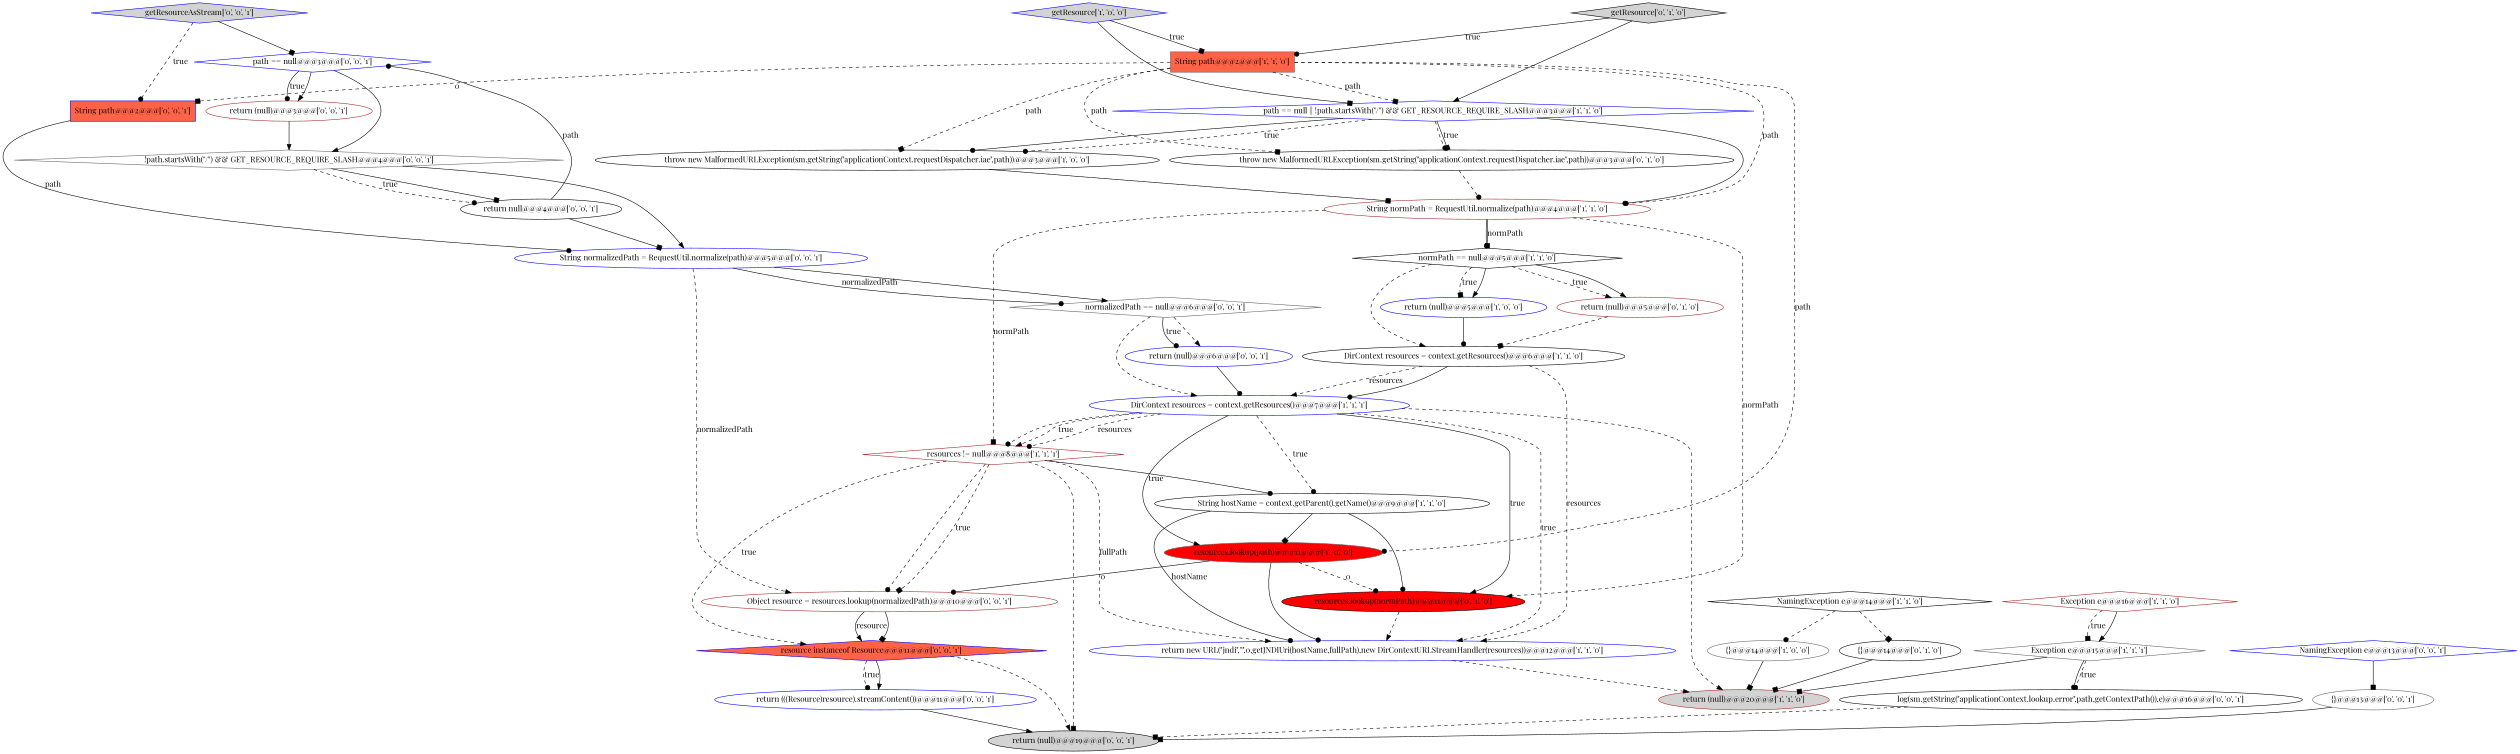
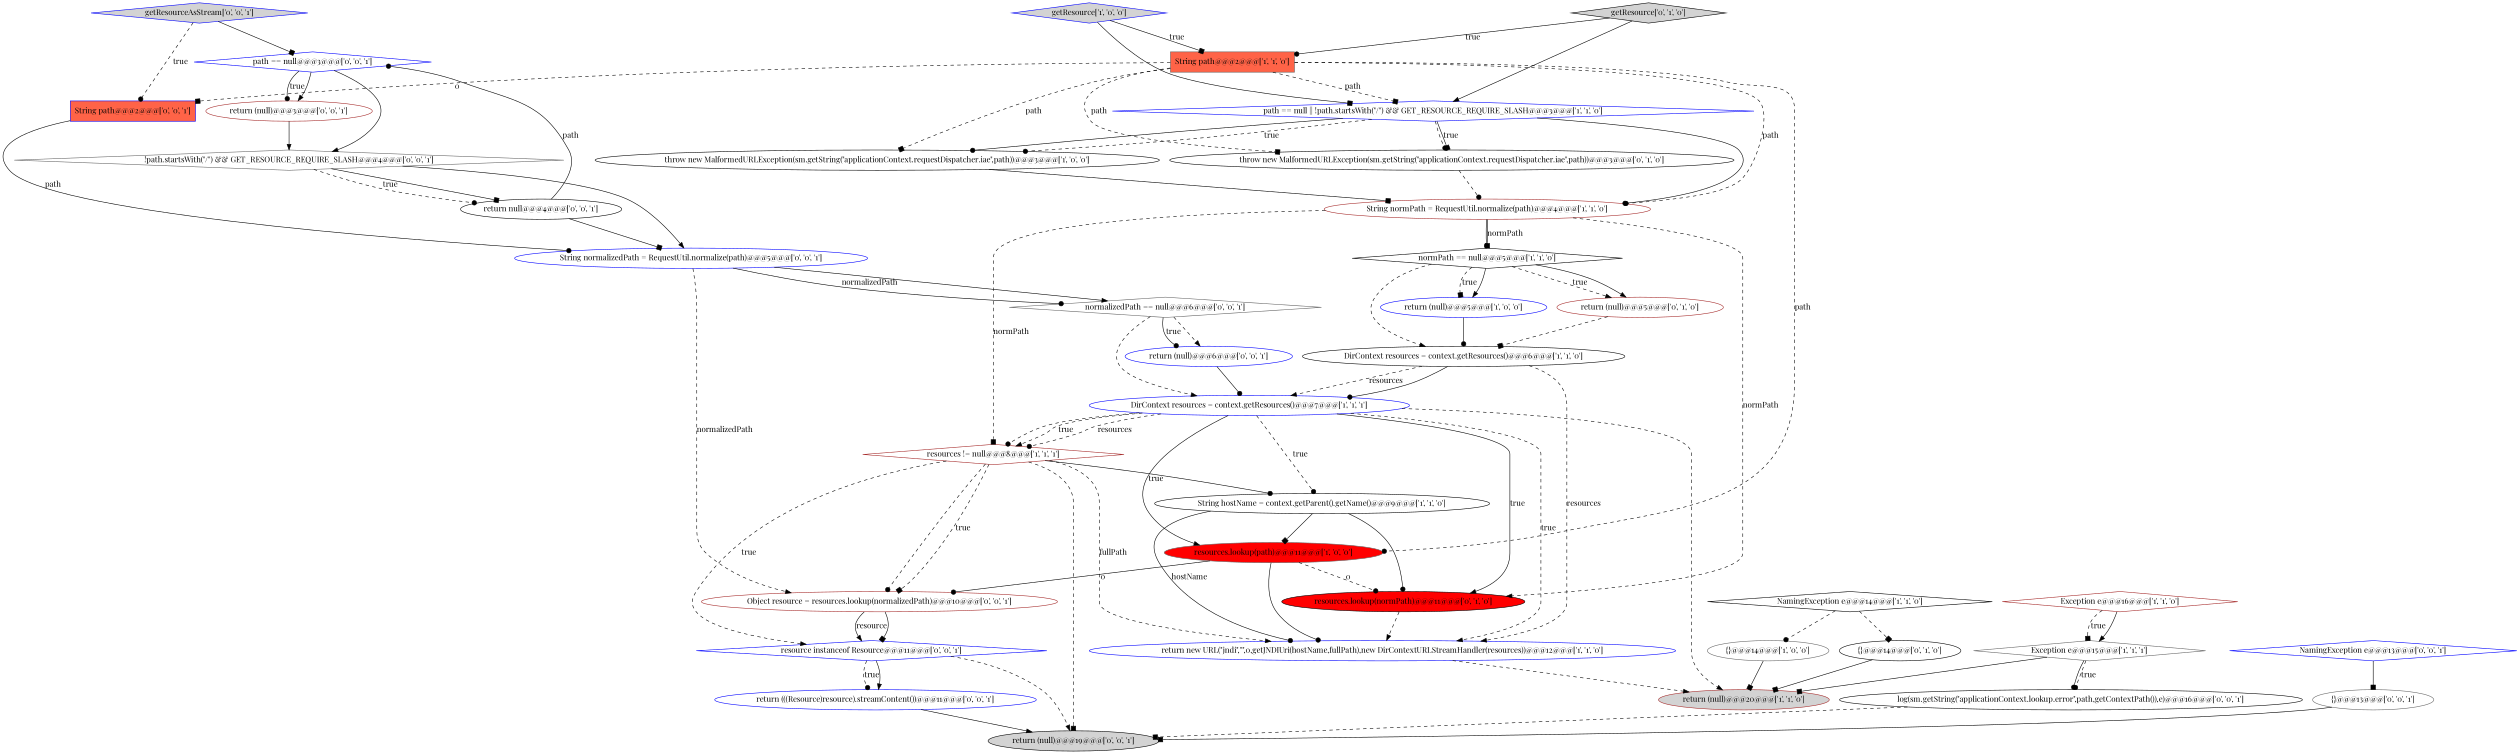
node "resource instanceof Resource@@@11@@@['0', '0', '1']": fillcolor tomato -> white
